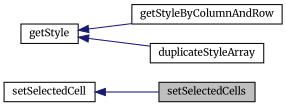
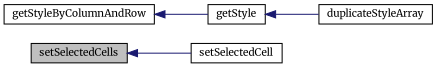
edge "getStyleByColumnAndRow" -> "getStyle": reversed
edge "setSelectedCells" -> "setSelectedCell": reversed
